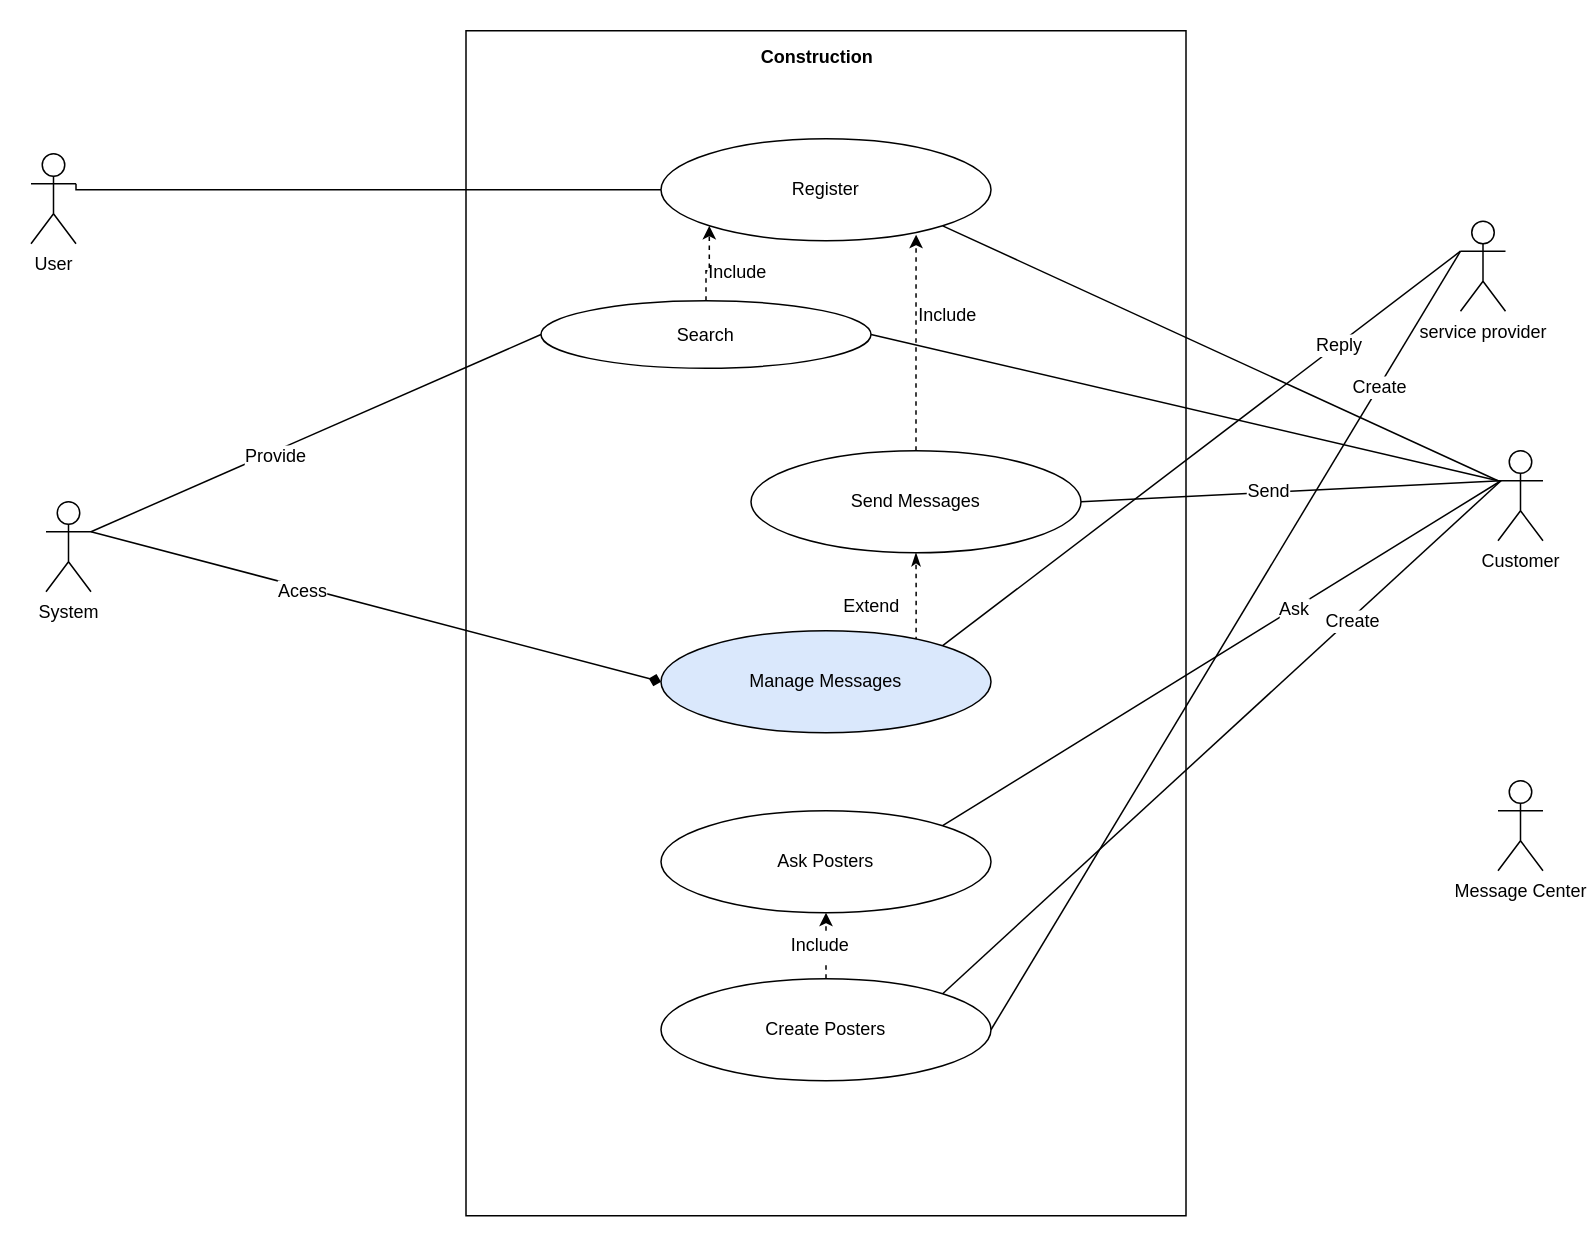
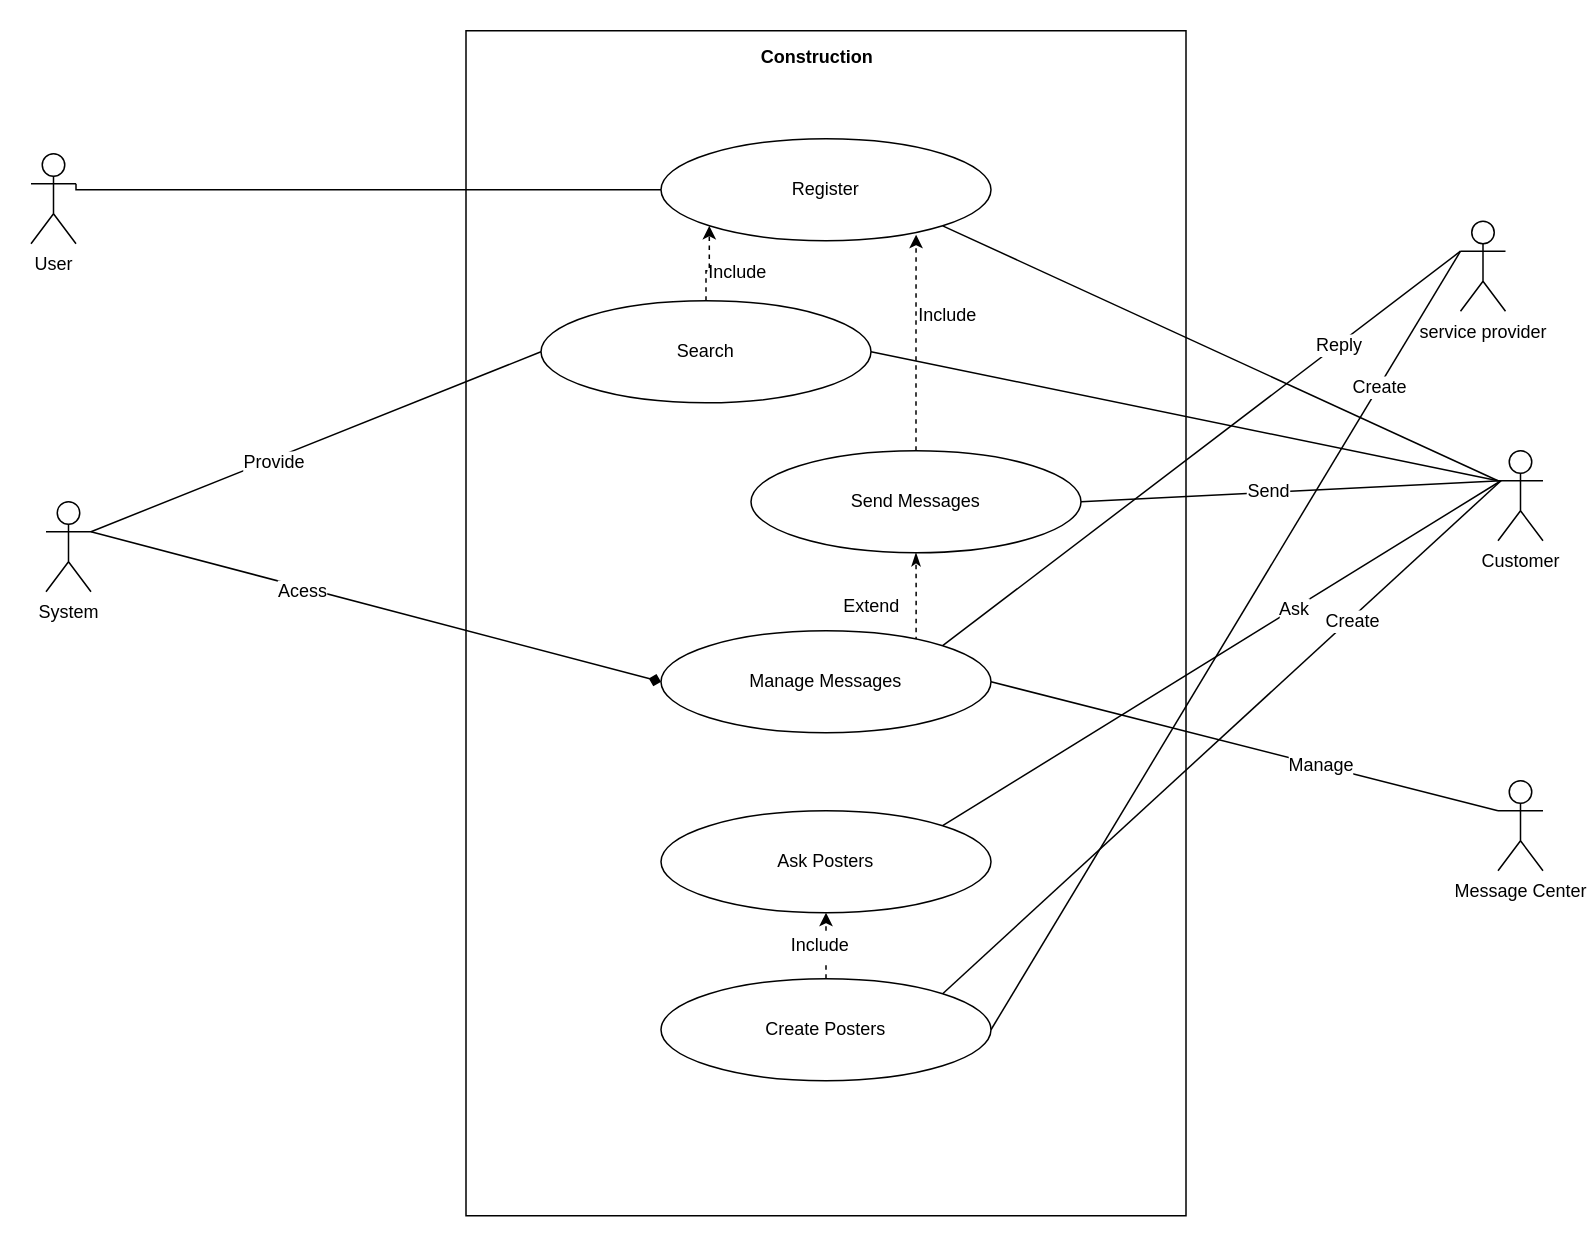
node "Search": size 330x68 -> 330x102
node "Manage Messages": fillcolor #dae8fc -> #ffffff
edge "Manage Messages" -- "Message Center": added, label "Manage"
